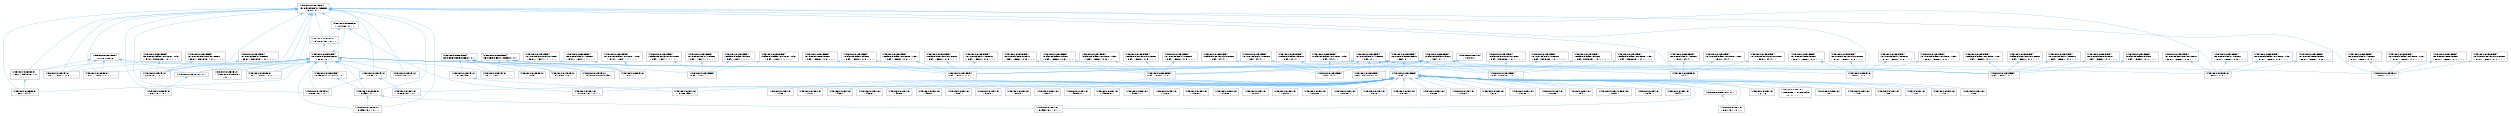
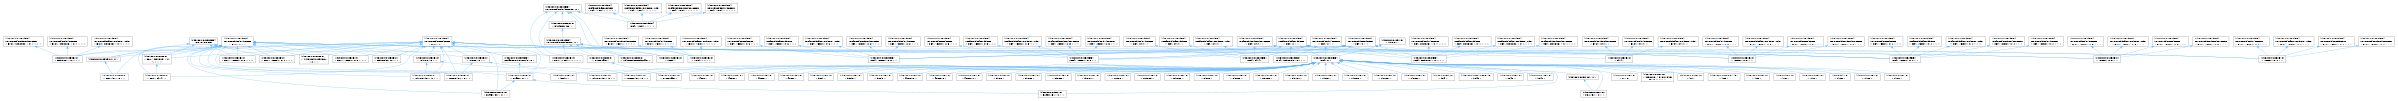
edge "luisa::compute::Expr < T[N]>" -> "luisa::compute::detail ::ExprEnableBitwiseCast < Expr< T > >": now "luisa::compute::Var < bool4 >" -> "luisa::compute::detail ::ExprEnableBitwiseCast < Expr< T > >"
edge "luisa::compute::detail ::ExprEnableStaticCast < Expr< T > >" -> "luisa::compute::Expr < VolumeView< T > >": reversed
edge "luisa::compute::Expr < ByteBuffer >" -> "luisa::compute::detail ::ExprEnableBitwiseCast< T >": added
edge "luisa::compute::Expr < BindlessArray >" -> "luisa::compute::detail ::ExprEnableStaticCast< T >": reversed
node "luisa::compute::Var < ulong4 >": added
node "luisa::compute::Expr < SOAView< T > >": label "luisa::compute::Expr < SOAView< T > >" -> "ulong::compute::Expr < SOAView< T > >"
node "luisa::compute::Var < int2 >": label "luisa::compute::Var < int2 >" -> "luisa::compute::SOAView < int2 >"
node "luisa::compute::Var < uint2 >": label "luisa::compute::Var < uint2 >" -> "luisa::bool::Var < uint2 >"
